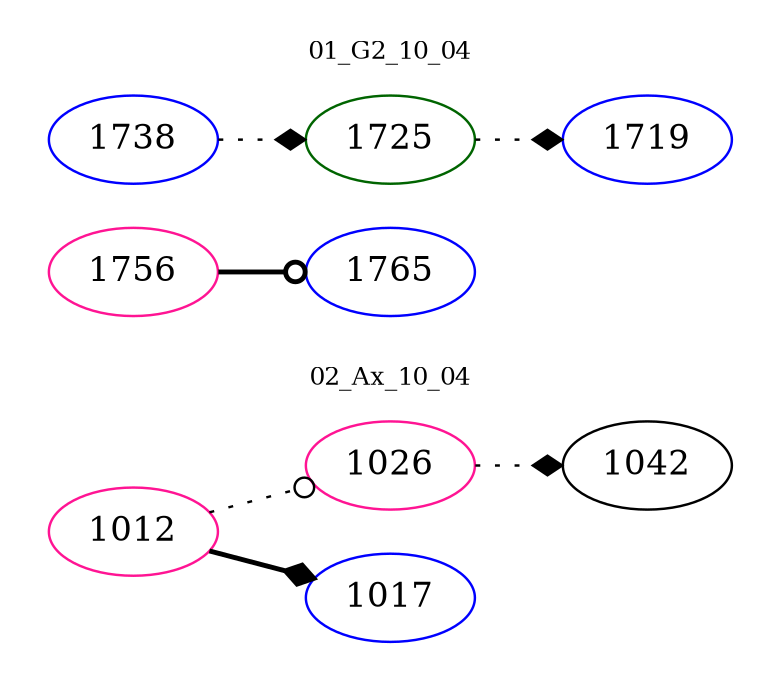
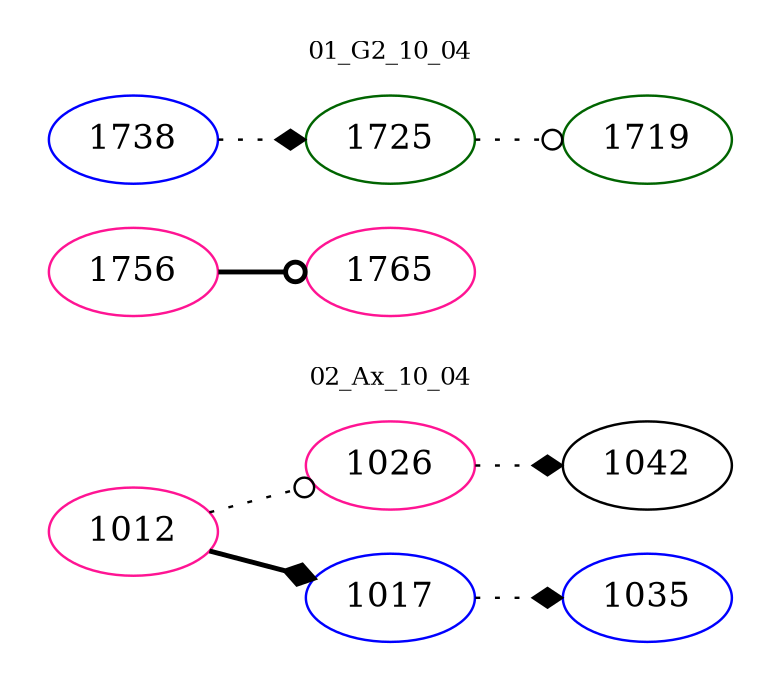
edge "1725" -> "1719": arrowhead diamond -> odot
node "1719": color blue -> darkgreen
node "1765": color blue -> deeppink
node "1035": added
